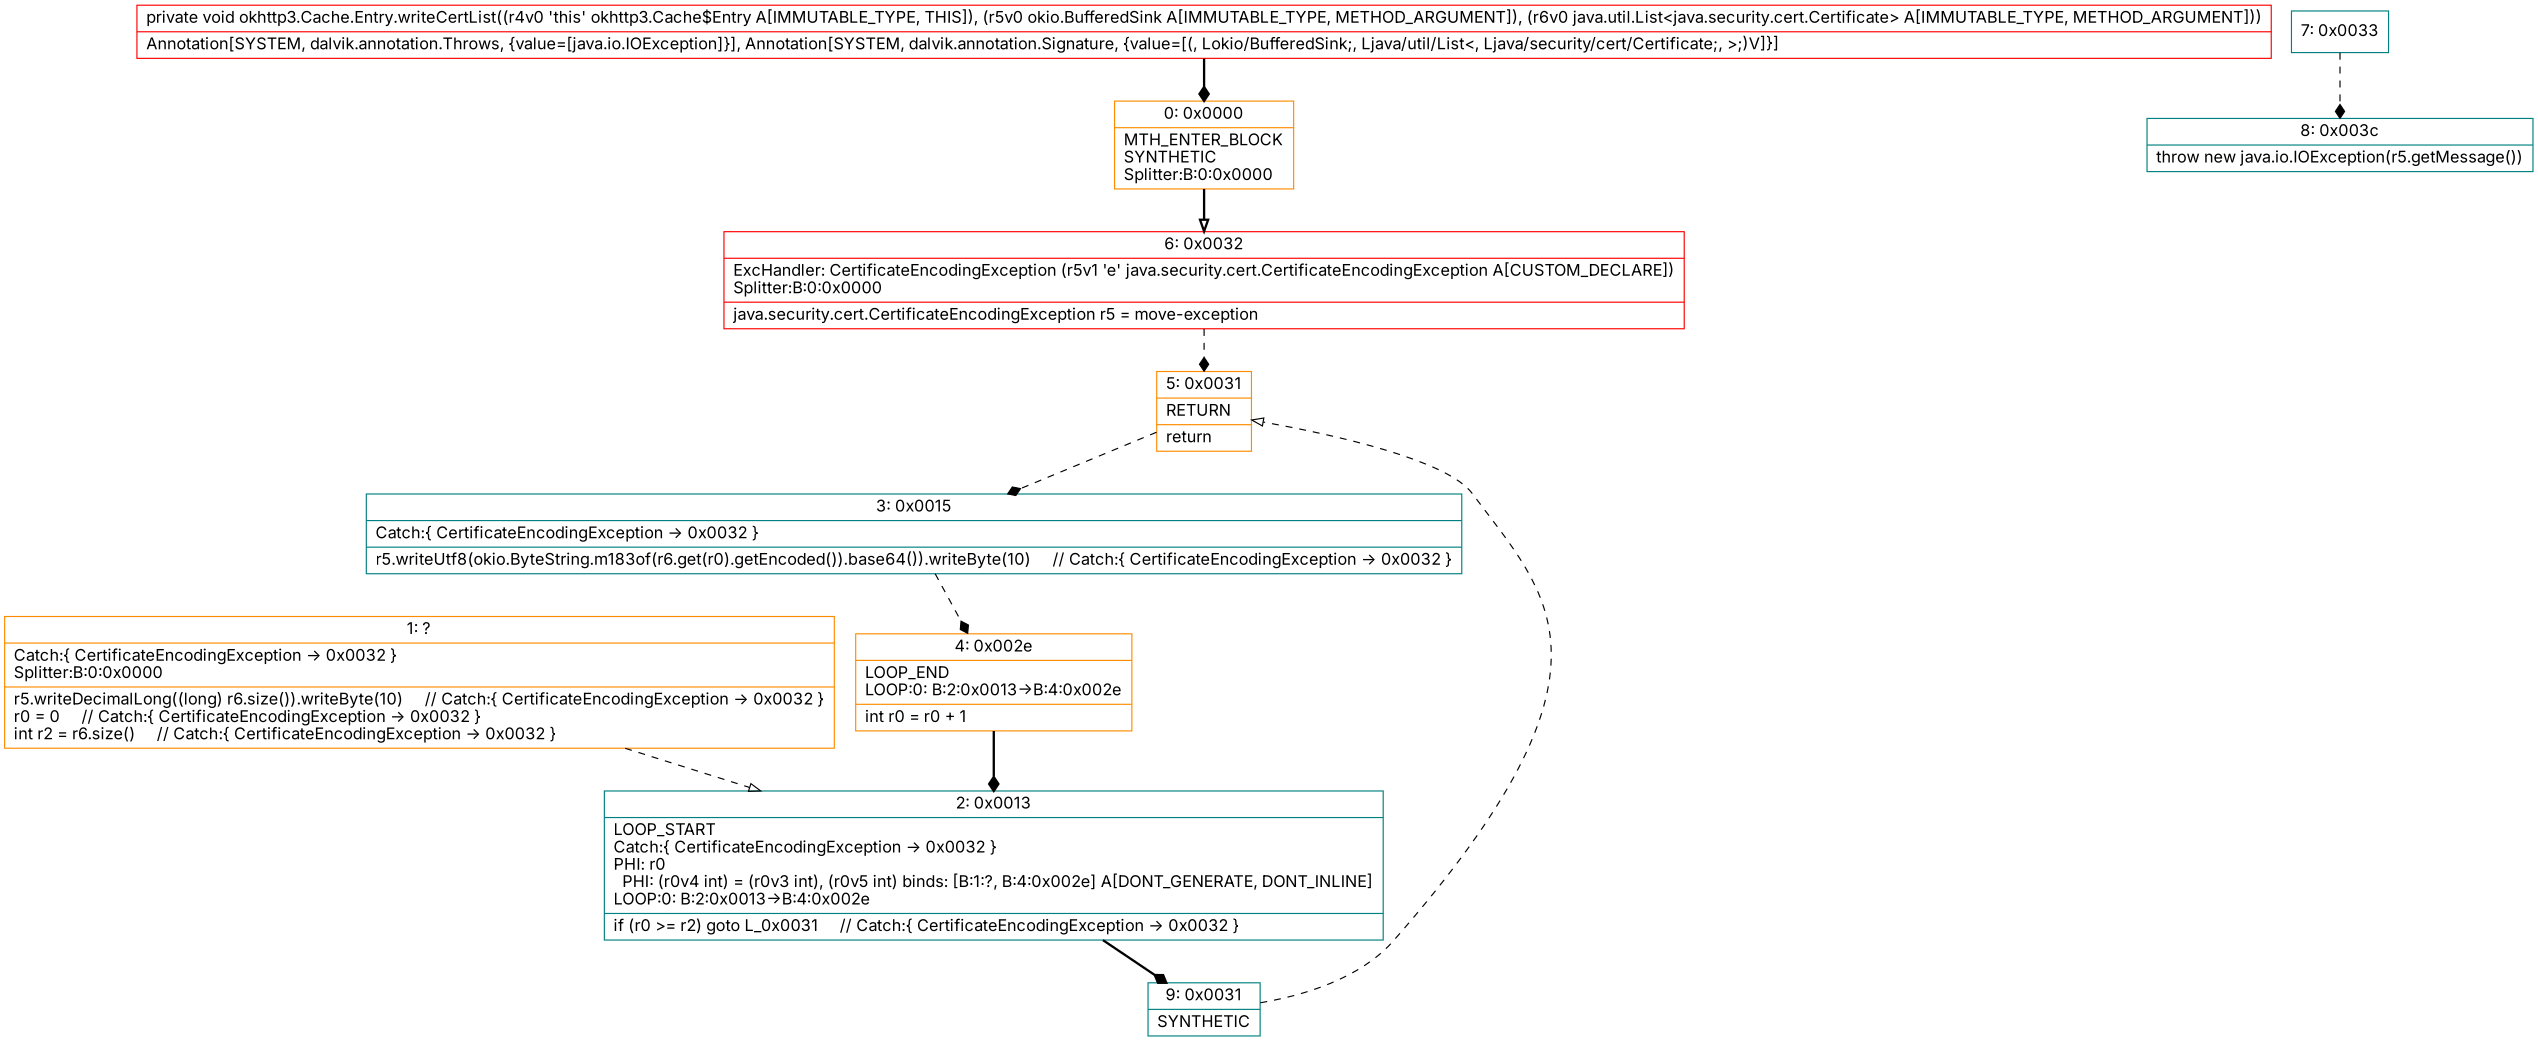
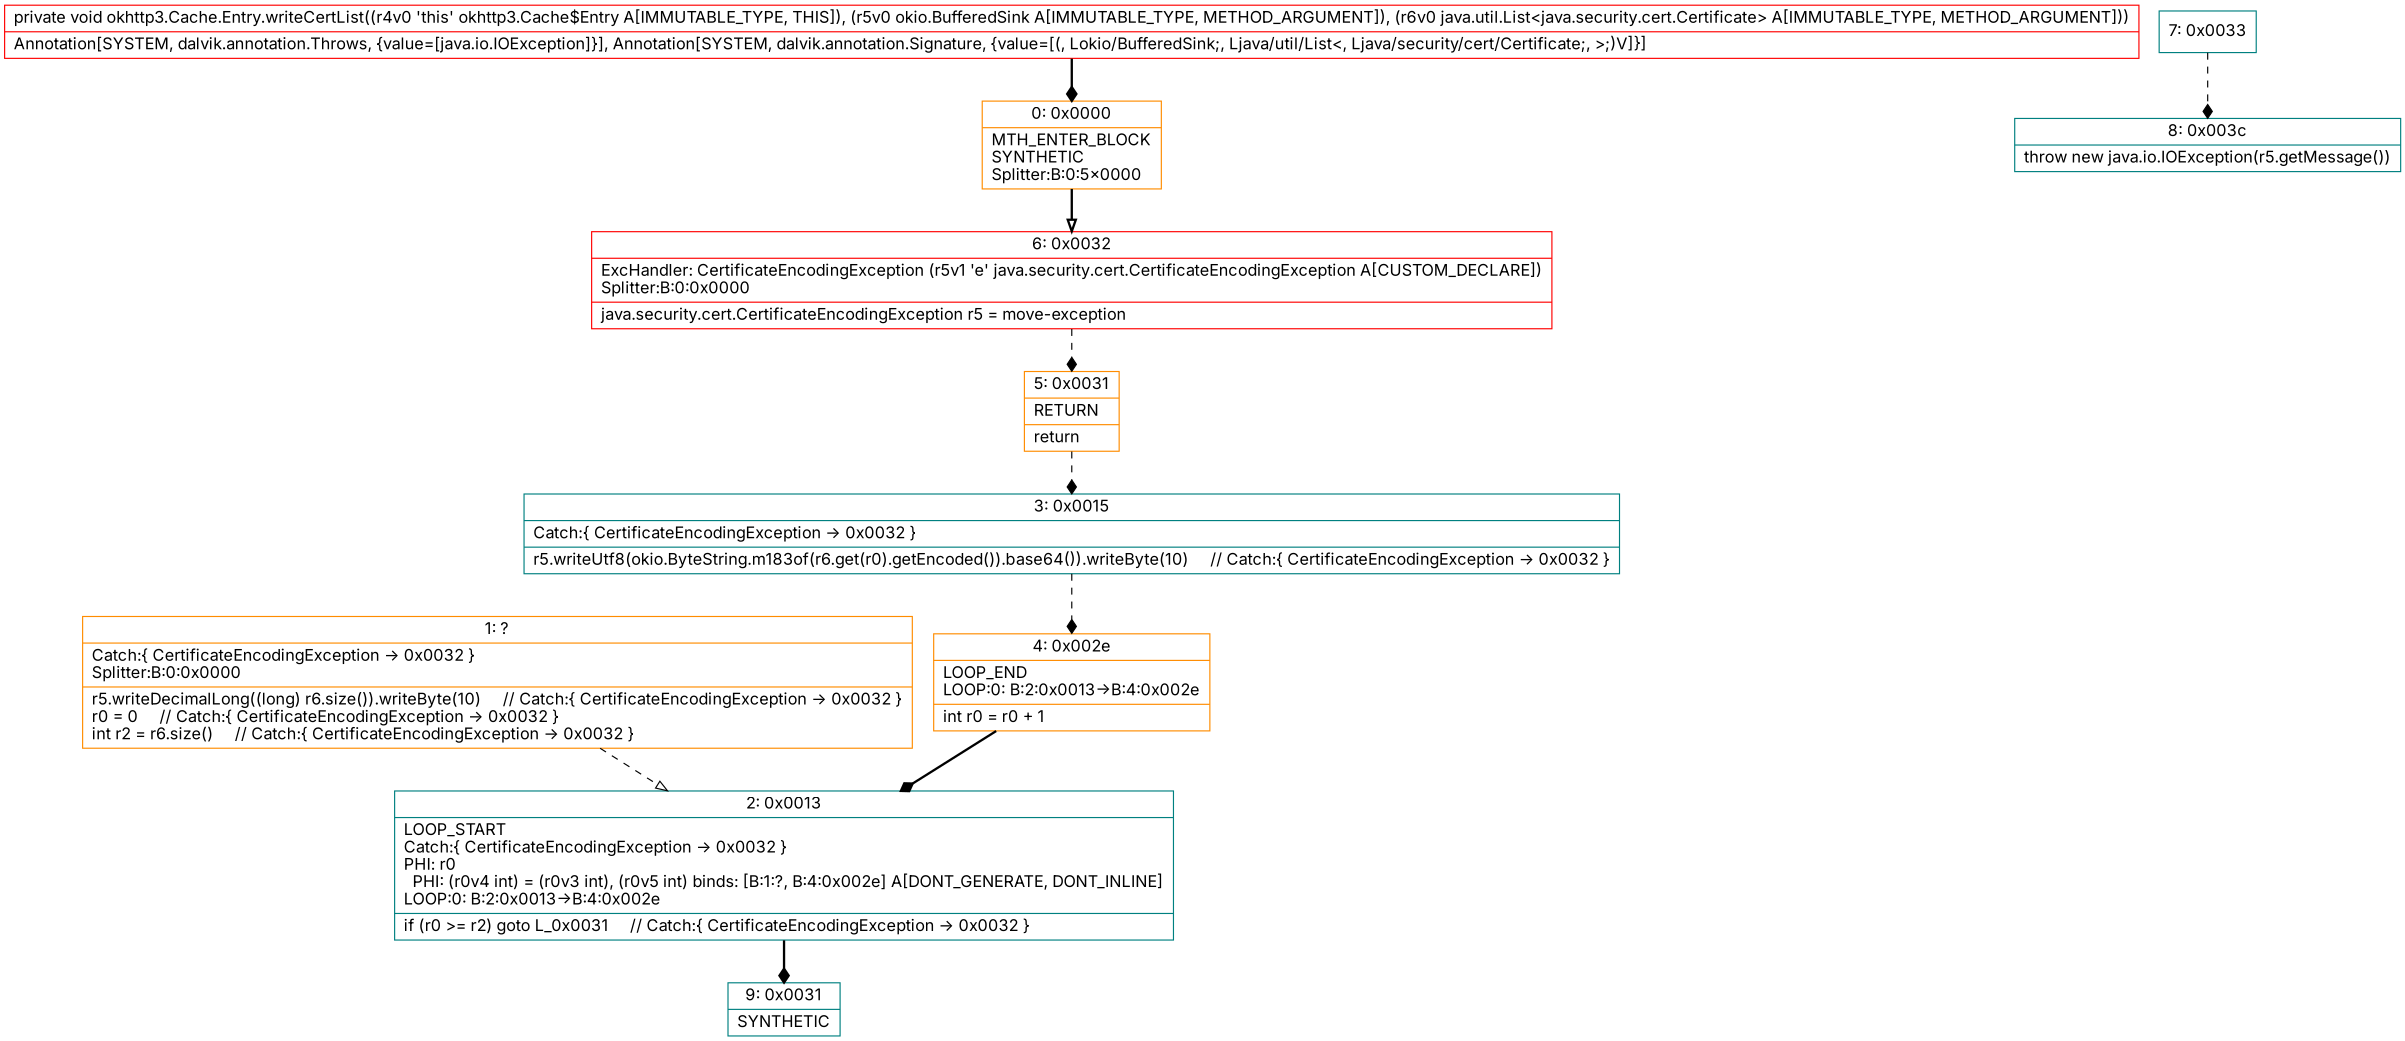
node "0: 0x0000": text "Splitter:B:0:0x0000" -> "Splitter:B:0:5x0000"
edge "9: 0x0031" -> "5: 0x0031": removed
